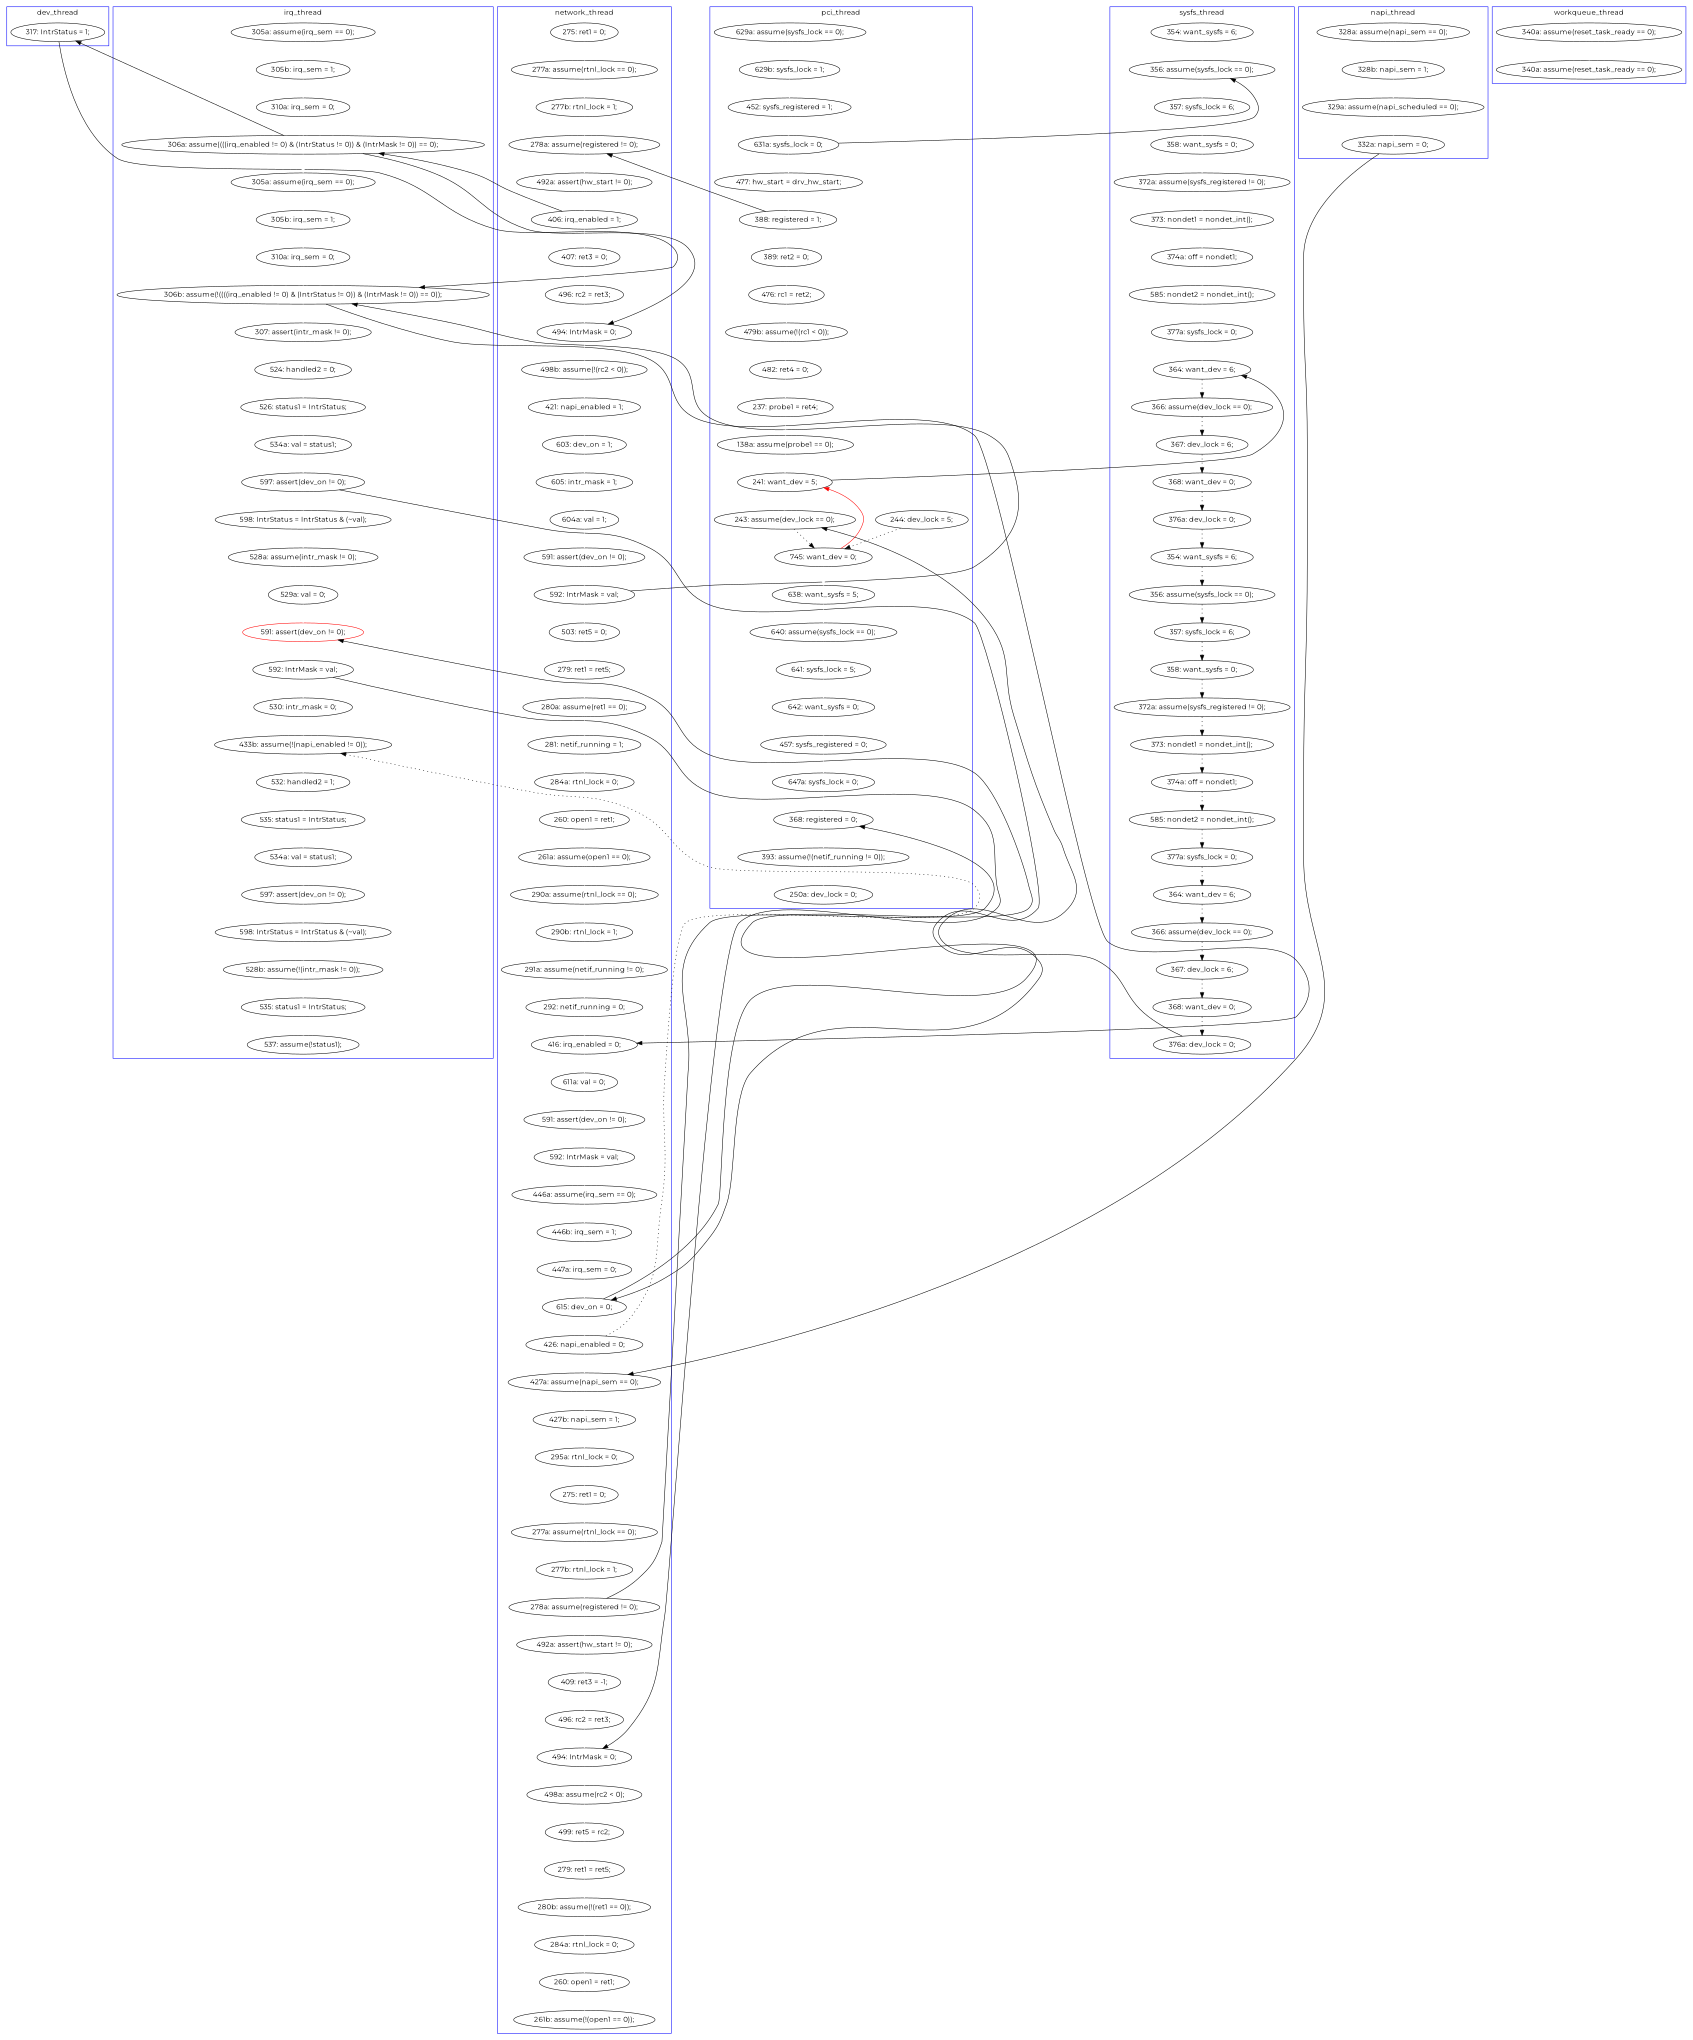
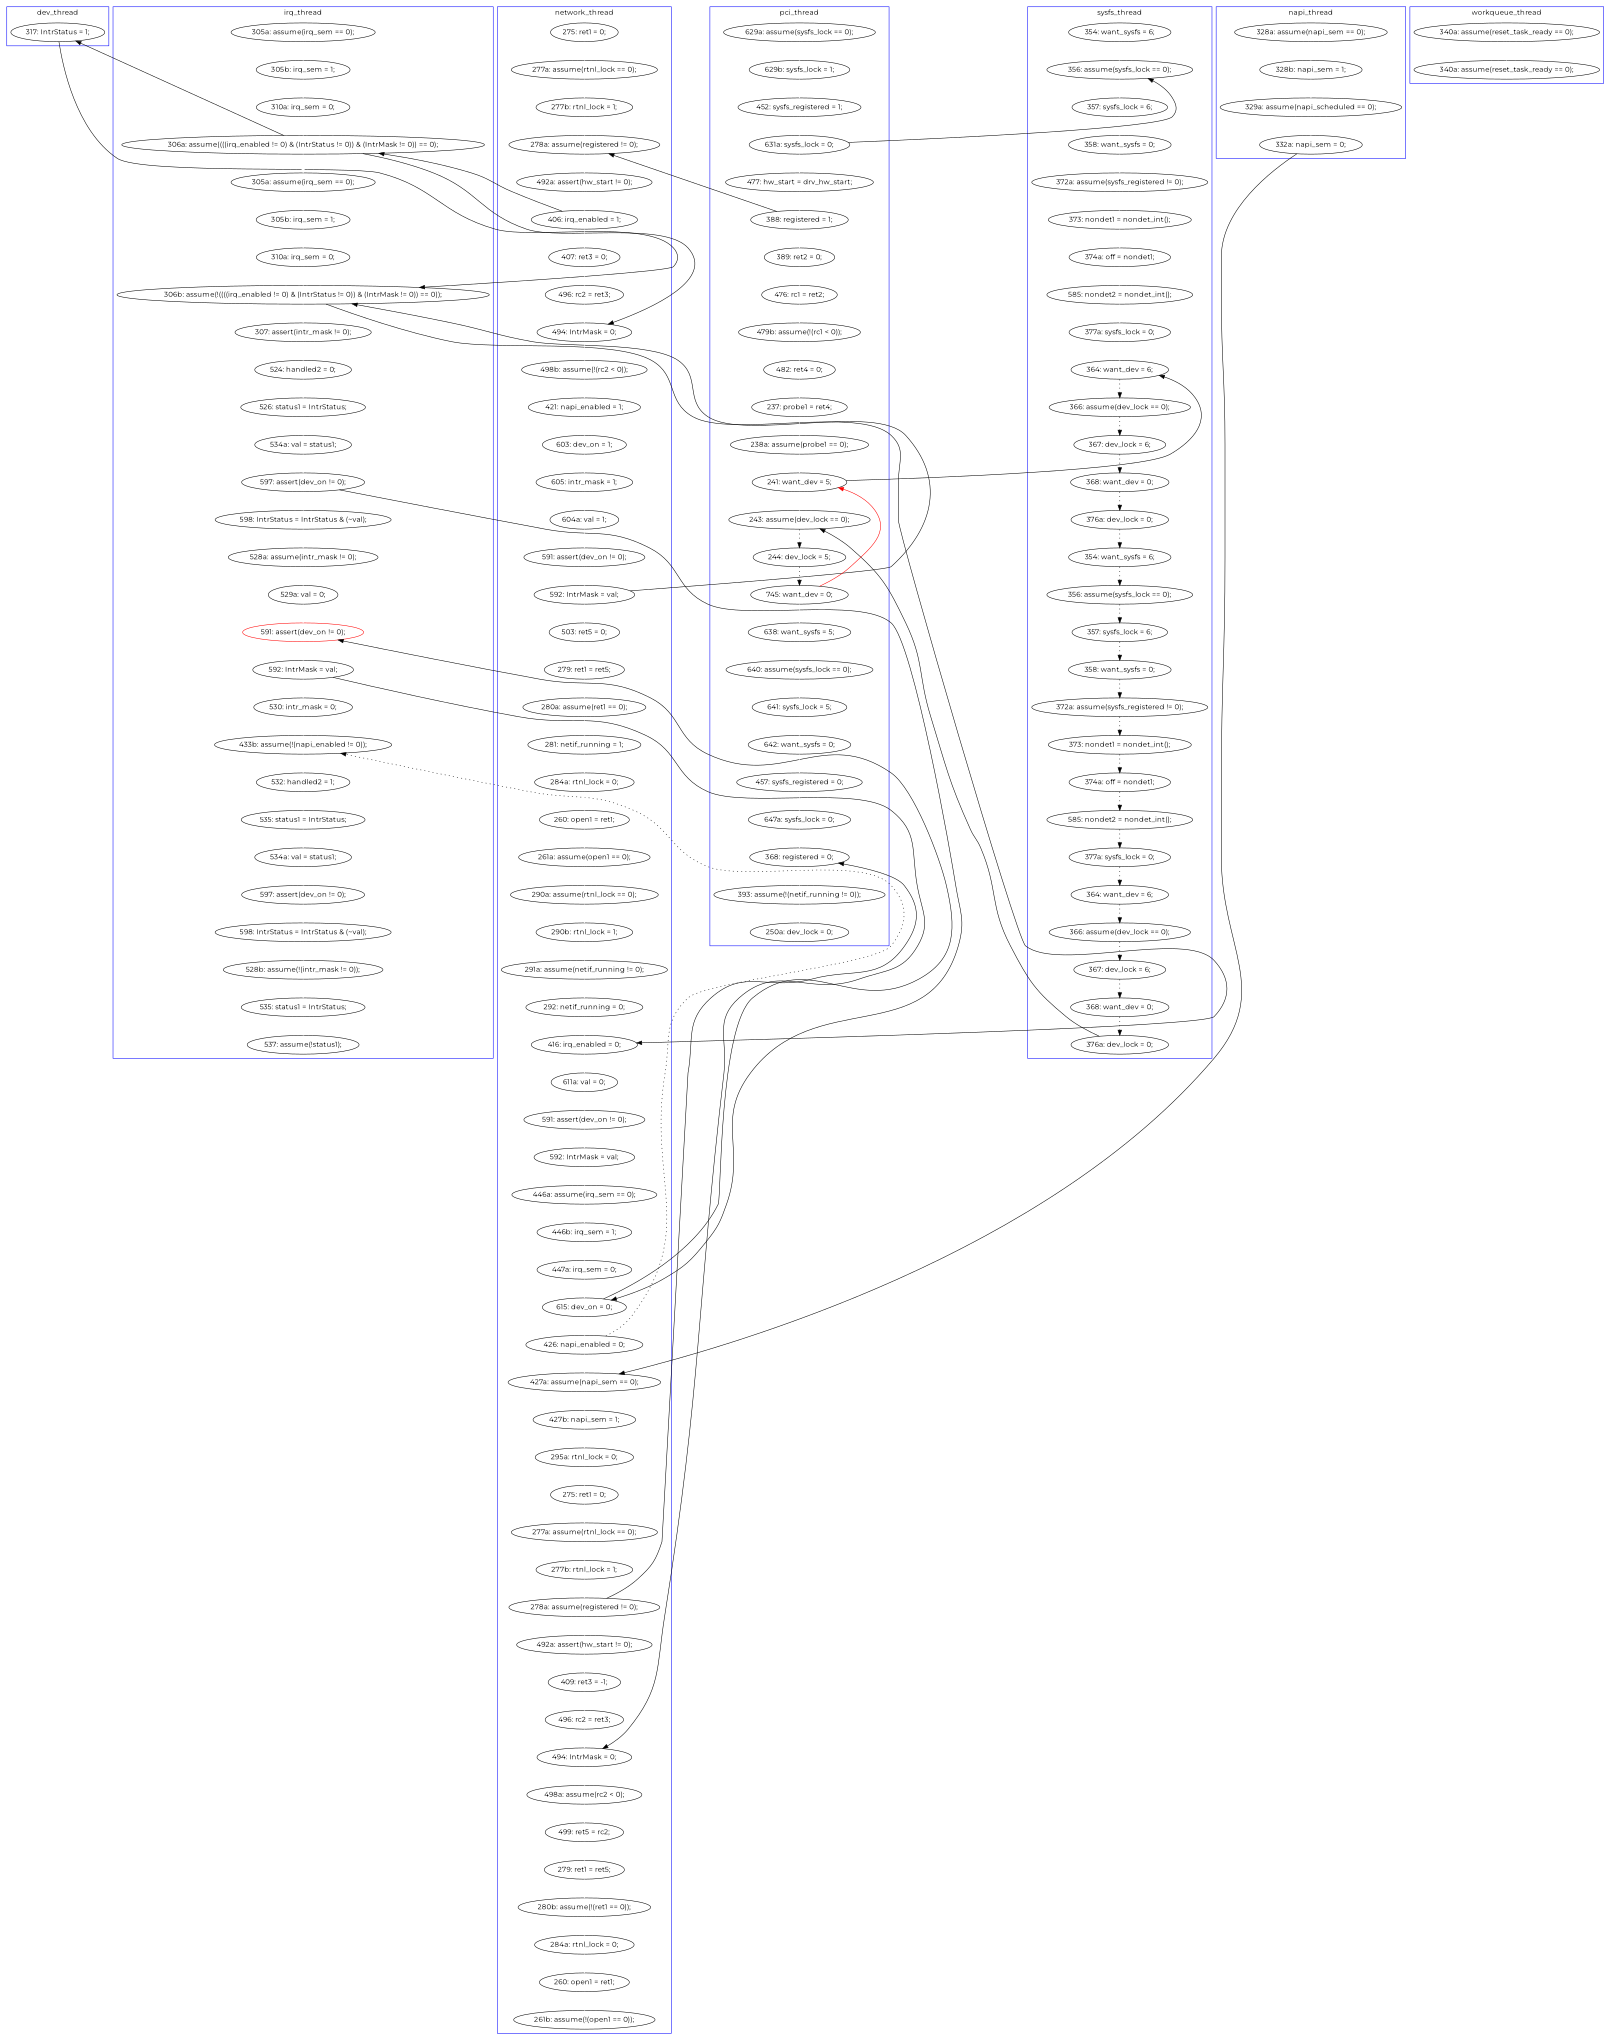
node "138a: assume(probe1 == 0);": label "138a: assume(probe1 == 0);" -> "238a: assume(probe1 == 0);"
edge "243: assume(dev_lock == 0);" -> "745: want_dev = 0;": now "243: assume(dev_lock == 0);" -> "244: dev_lock = 5;"
